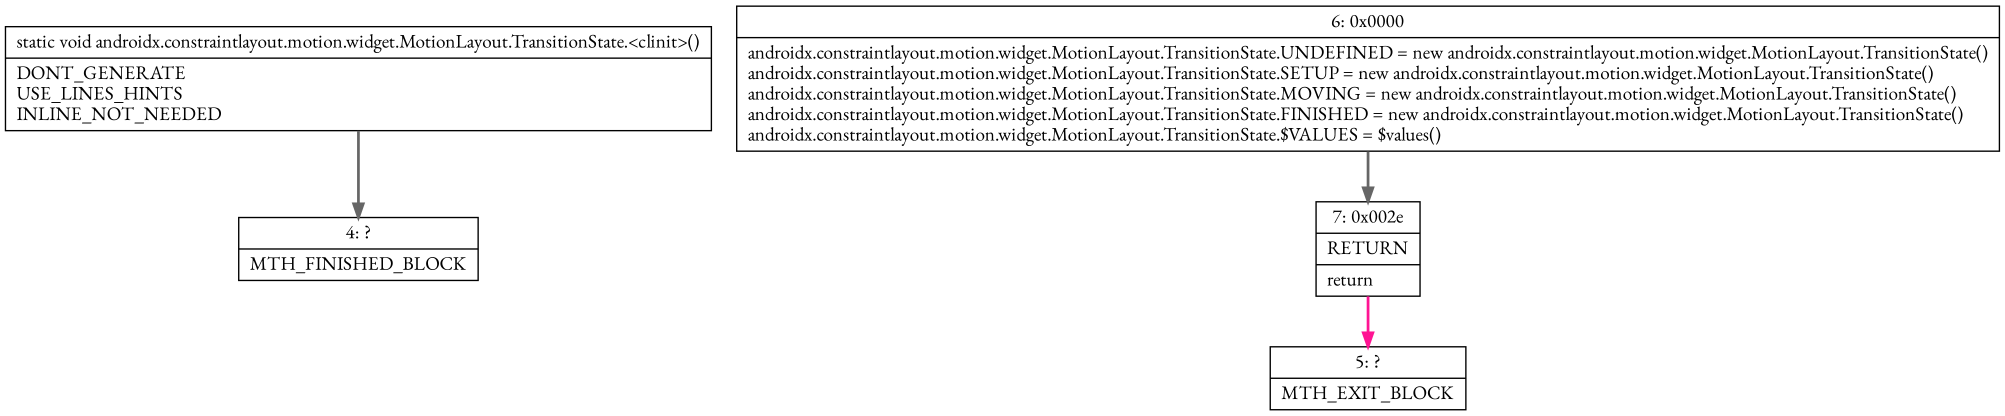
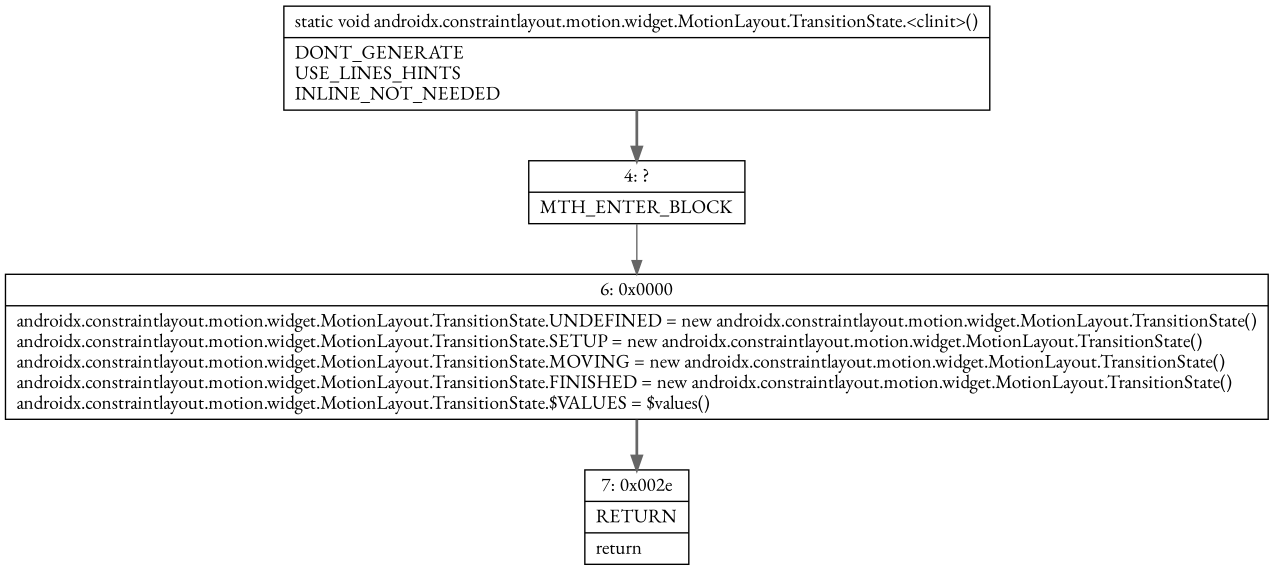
edge "4: ?" -> "6: 0x0000": added
node "4: ?": text "MTH_FINISHED_BLOCK" -> "MTH_ENTER_BLOCK"
node "5: ?": removed
